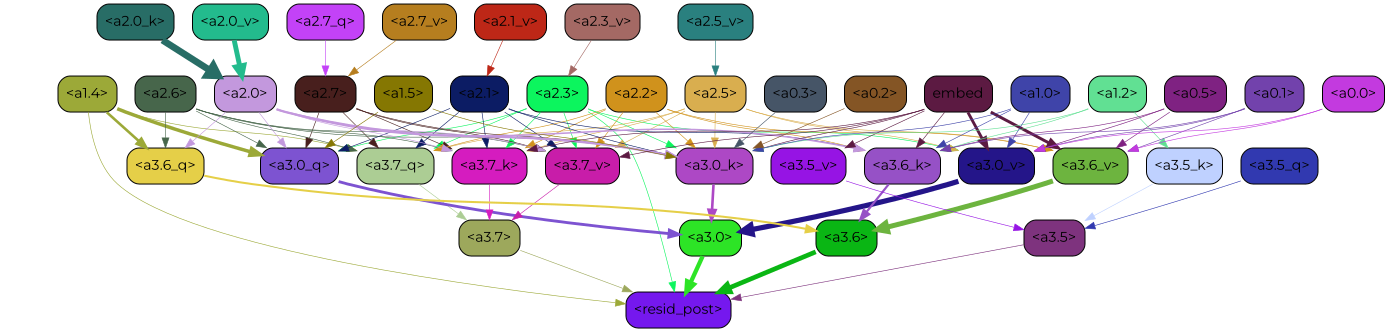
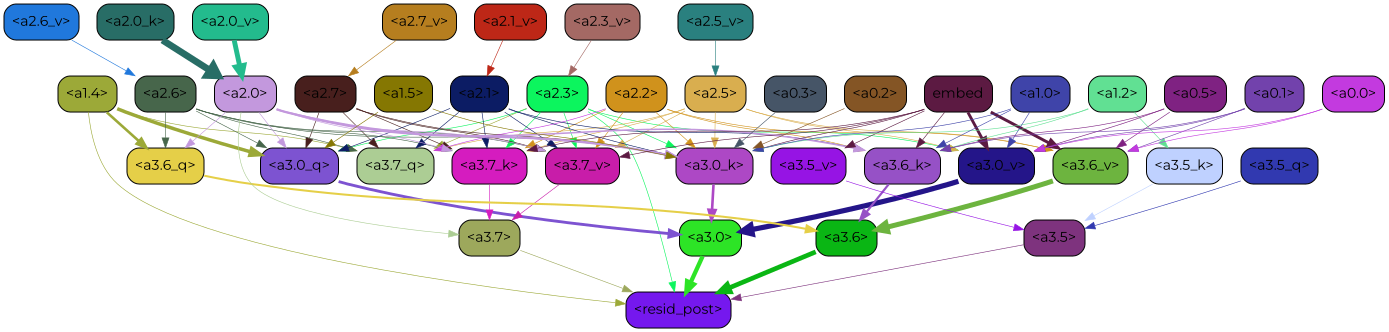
node "<a2.6_v>": added
node "<a2.7_q>": removed
edge "<a2.3>" -> "<a3.7_q>": color #0cf55e -> #9ca938
edge "<a2.2>" -> "<a3.7_q>": color #d0921c -> #c33adf
edge "<a3.7_q>" -> "<a3.7>": now "<a2.0>" -> "<a3.7>"
